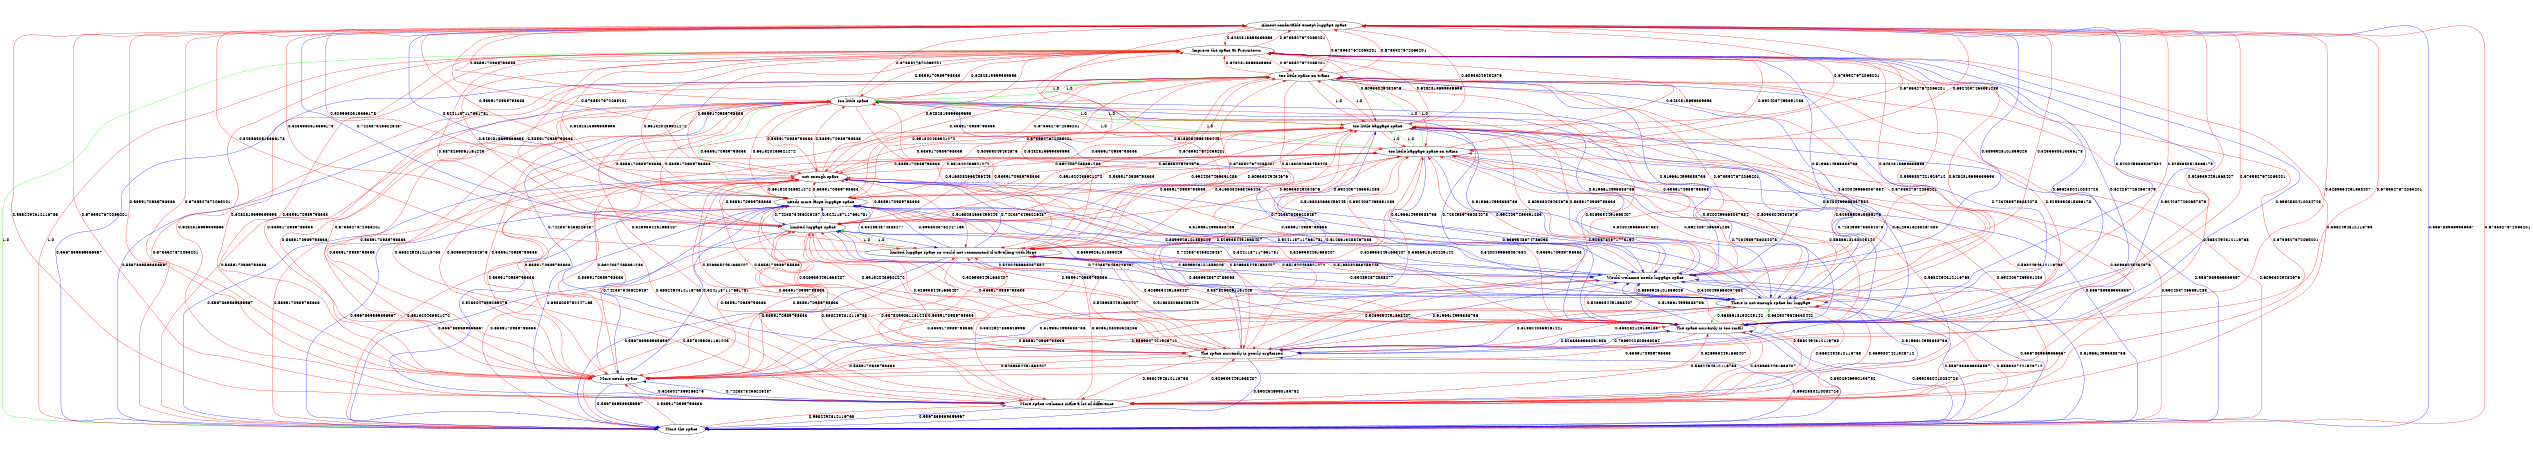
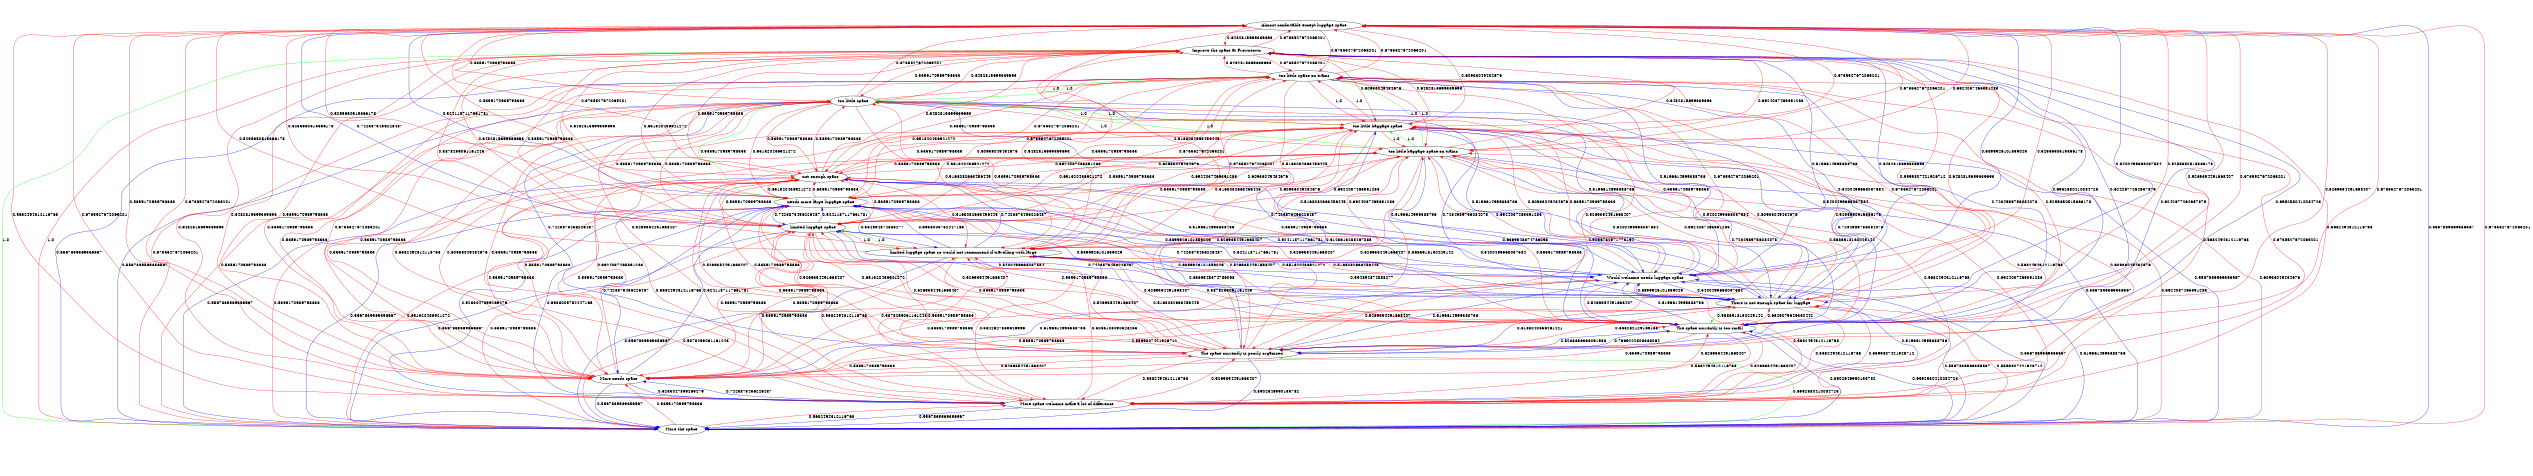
edge "Would welcome needs luggage space" -> "Improve the space at Frowntown": color red -> blue
edge "The space currently is too small" -> "too little baggage space": removed, label "0.6123613288467085"
edge "The space currently is too small" -> "There is not enough space for luggage": color green -> red
edge "More the space" -> "The space currently is poorly organised": color blue -> green
